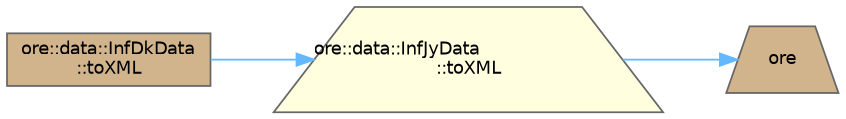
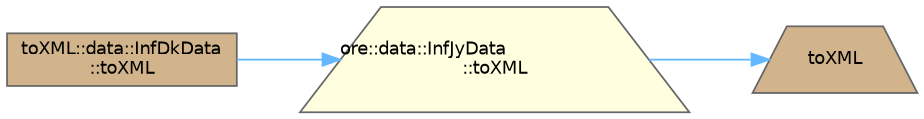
node "ore::data::InfDkData ::toXML": label "ore::data::InfDkData ::toXML" -> "toXML::data::InfDkData ::toXML"
node "ore": label "ore" -> "toXML"
